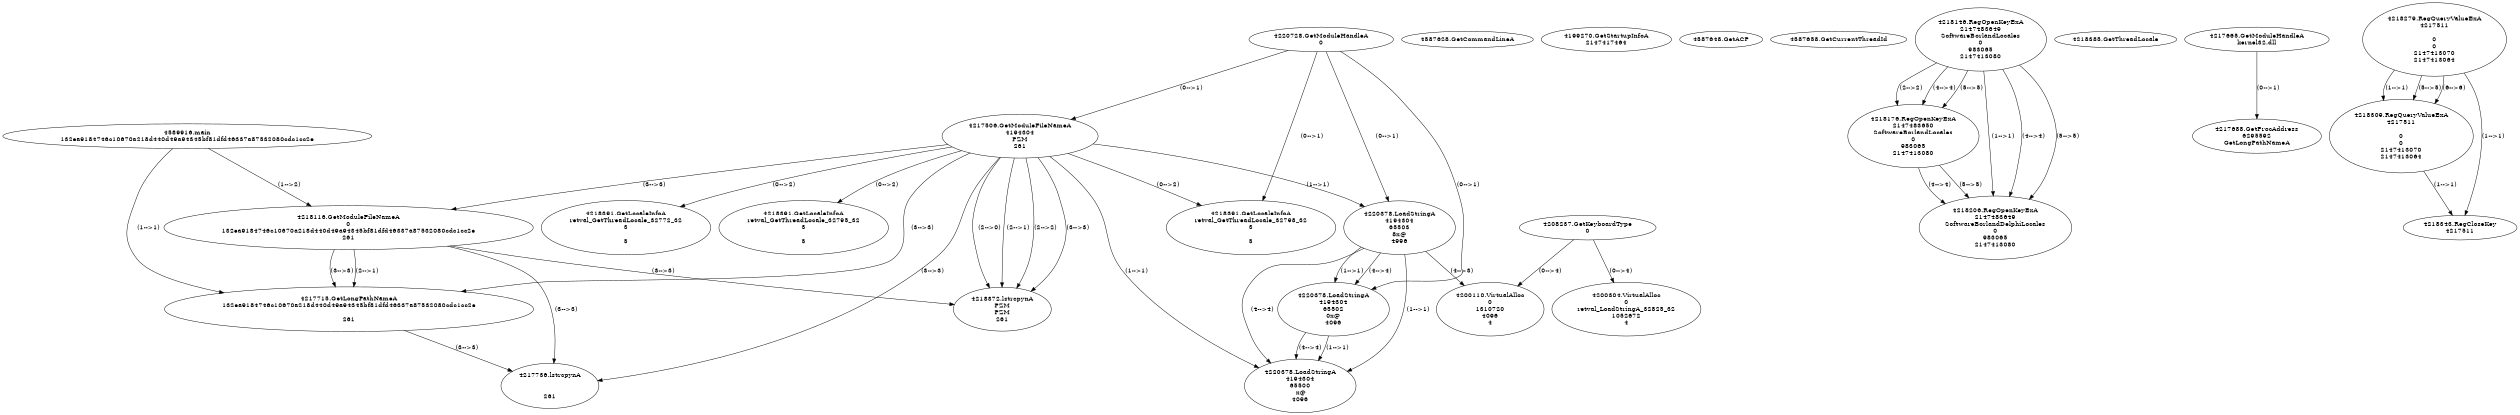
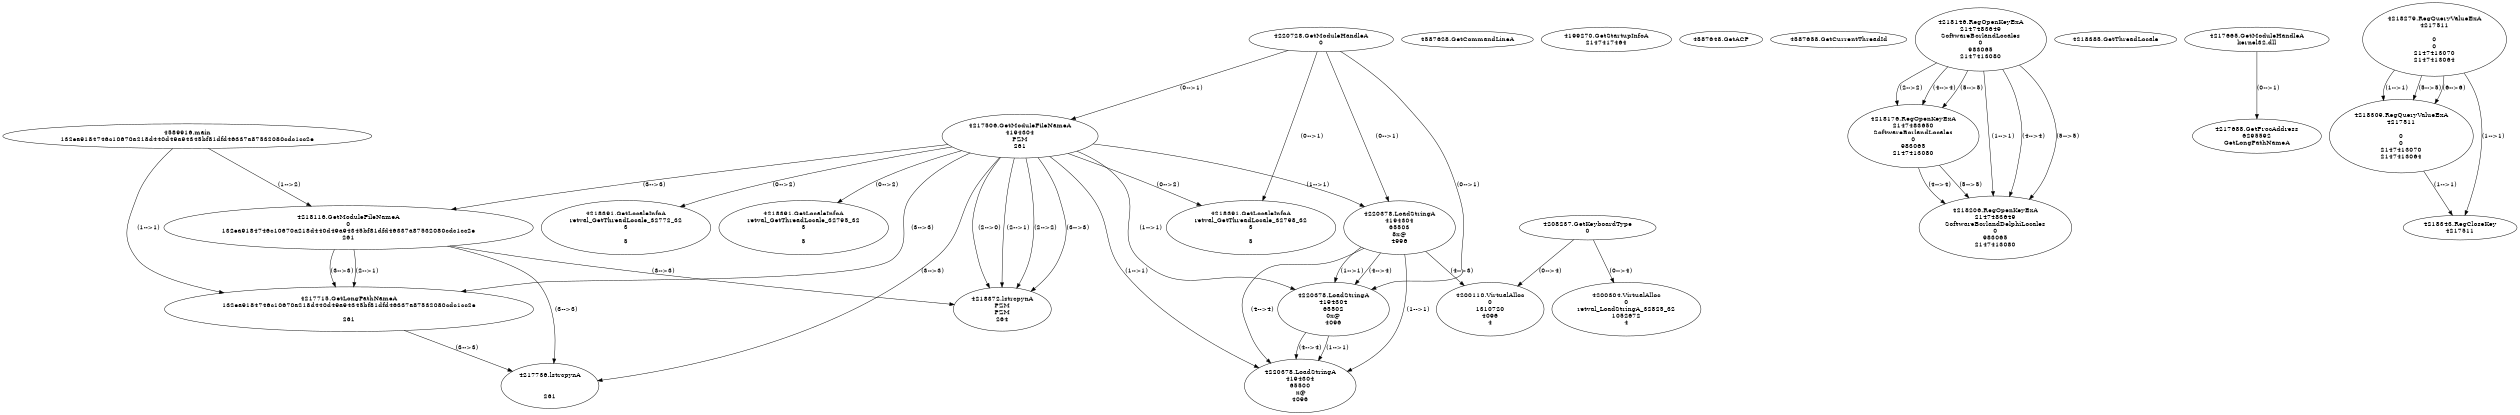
edge "4217506.GetModuleFileNameA 4194304 PZM 261" -> "4220378.LoadStringA 4194304 65502 0x@ 4096": added, label "(1-->1)"
node "4218372.lstrcpynA PZM PZM 261": label "4218372.lstrcpynA PZM PZM 261" -> "4218372.lstrcpynA PZM PZM 264"
